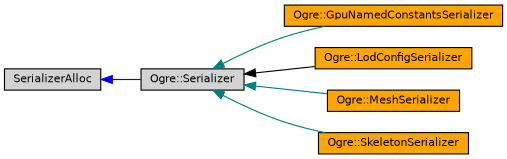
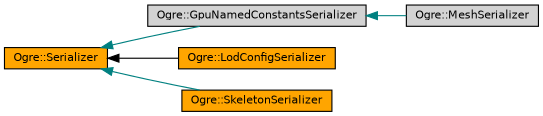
node "Ogre::GpuNamedConstantsSerializer": fillcolor orange -> lightgrey
node "SerializerAlloc": removed
node "Ogre::Serializer": fillcolor lightgrey -> orange
edge "Ogre::MeshSerializer" -> "Ogre::Serializer": now "Ogre::MeshSerializer" -> "Ogre::GpuNamedConstantsSerializer"
node "Ogre::MeshSerializer": fillcolor orange -> lightgrey
